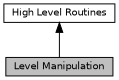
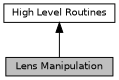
node "Level Manipulation": label "Level Manipulation" -> "Lens Manipulation"
